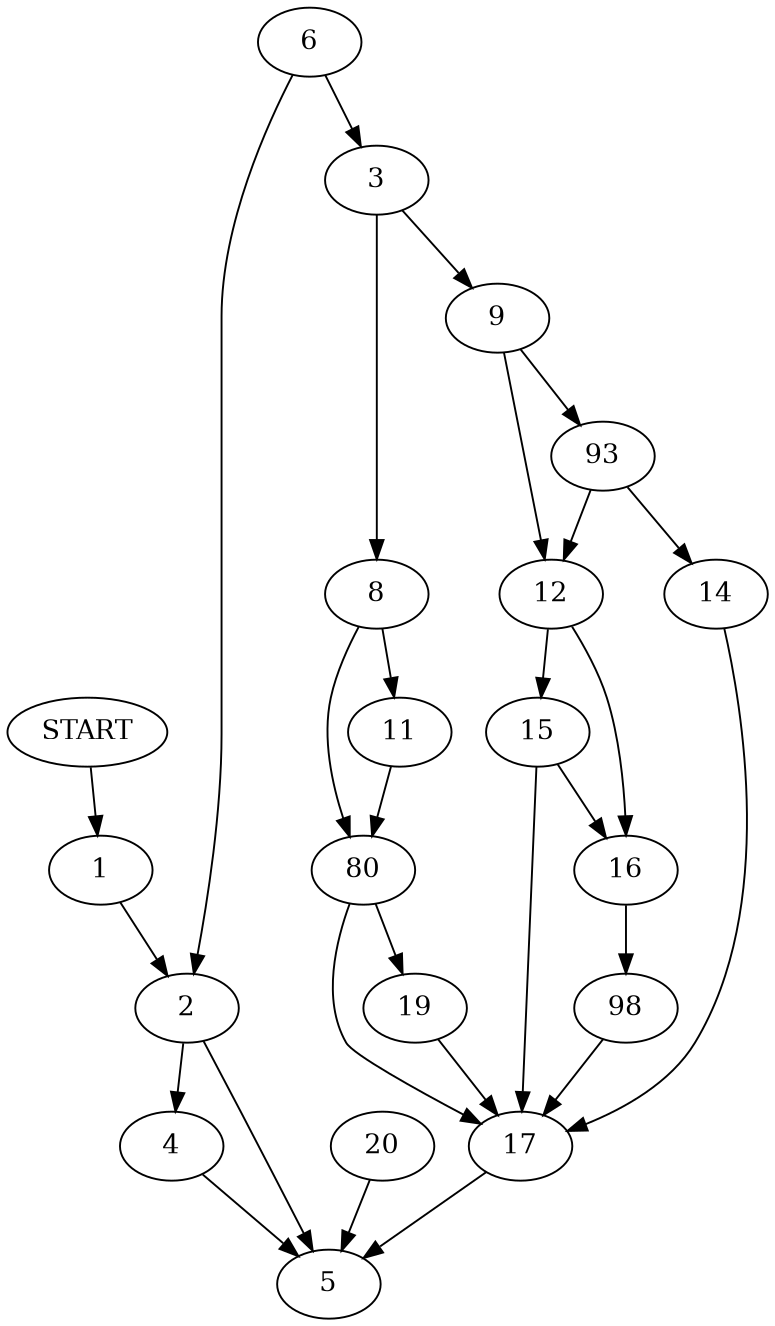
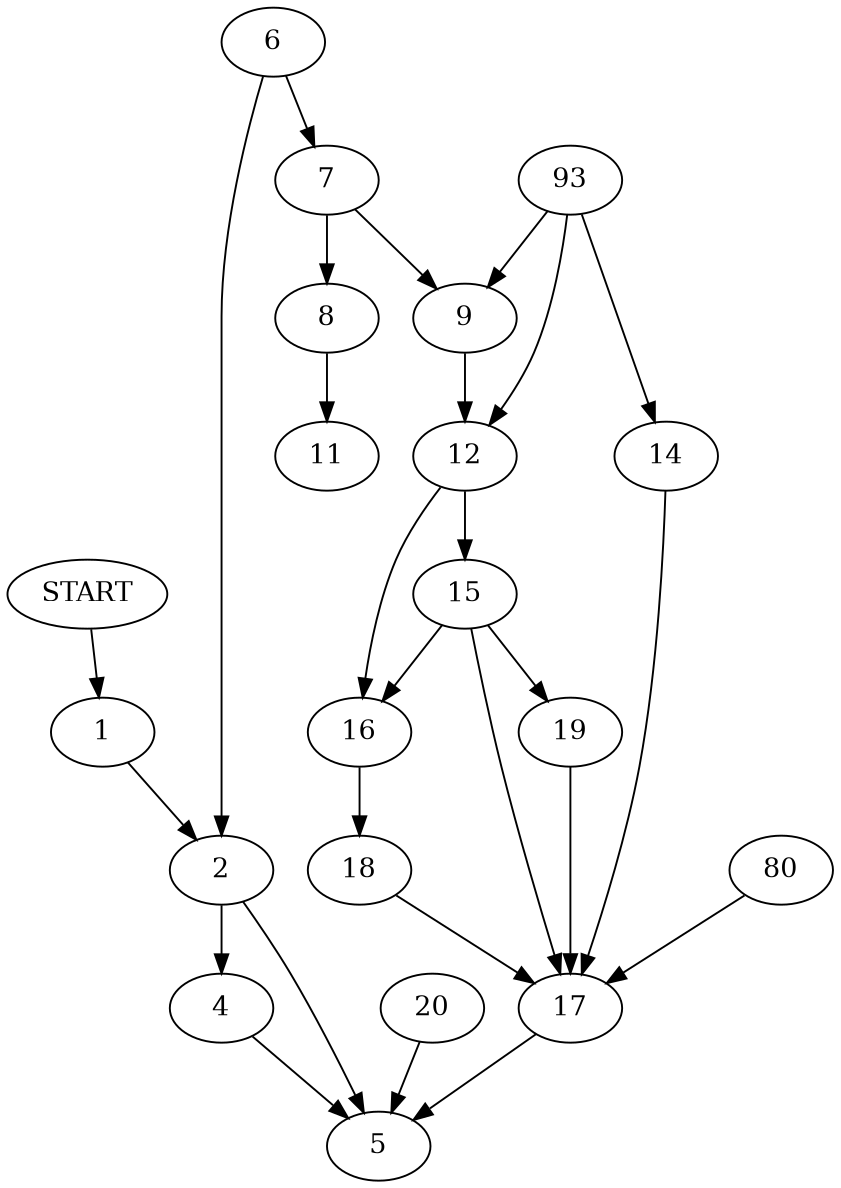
node "3": label "3" -> "7"
edge "9" -> "93": reversed
edge "8" -> "80": removed
edge "11" -> "80": removed
edge "80" -> "19": now "15" -> "19"
node "98": label "98" -> "18"
